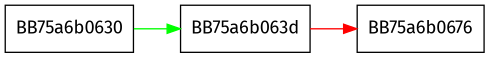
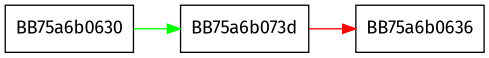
node "BB75a6b063d": label "BB75a6b063d" -> "BB75a6b073d"
node "BB75a6b0676": label "BB75a6b0676" -> "BB75a6b0636"
